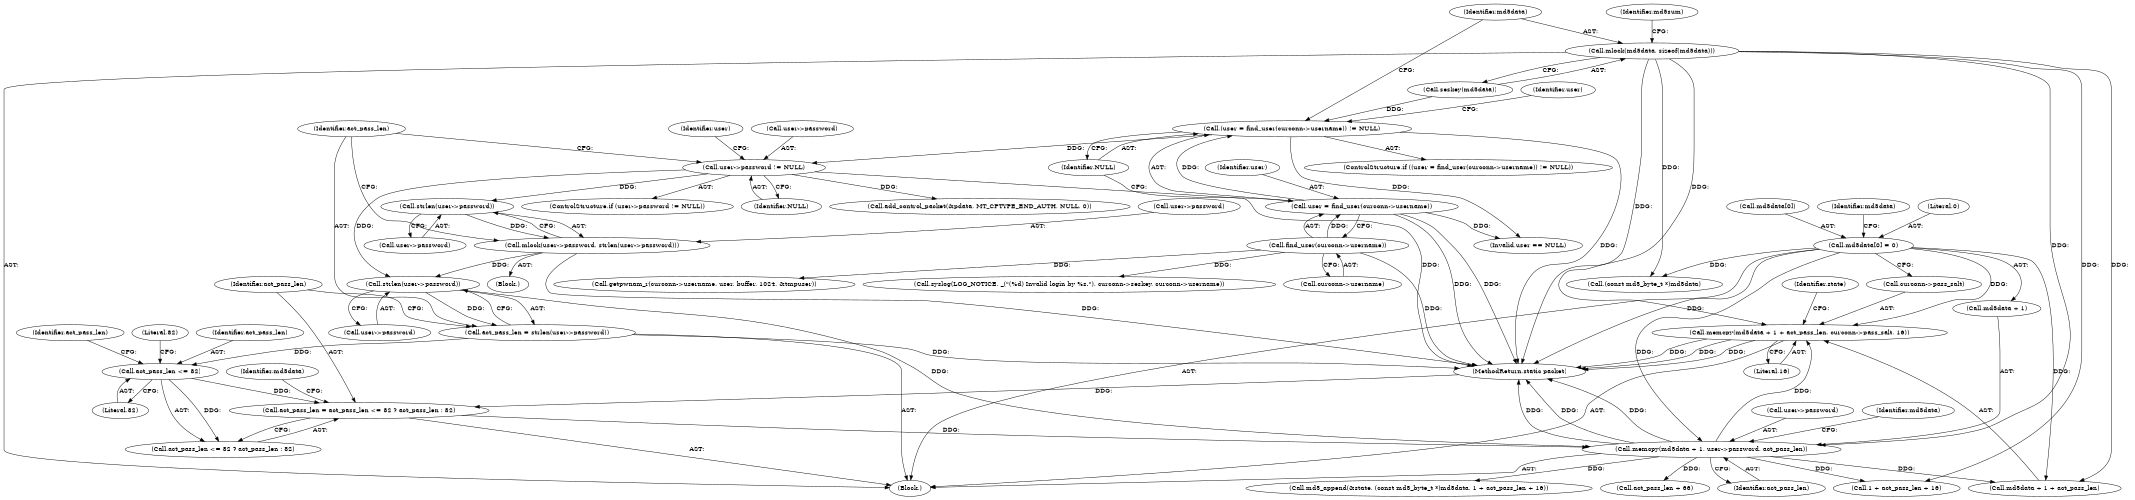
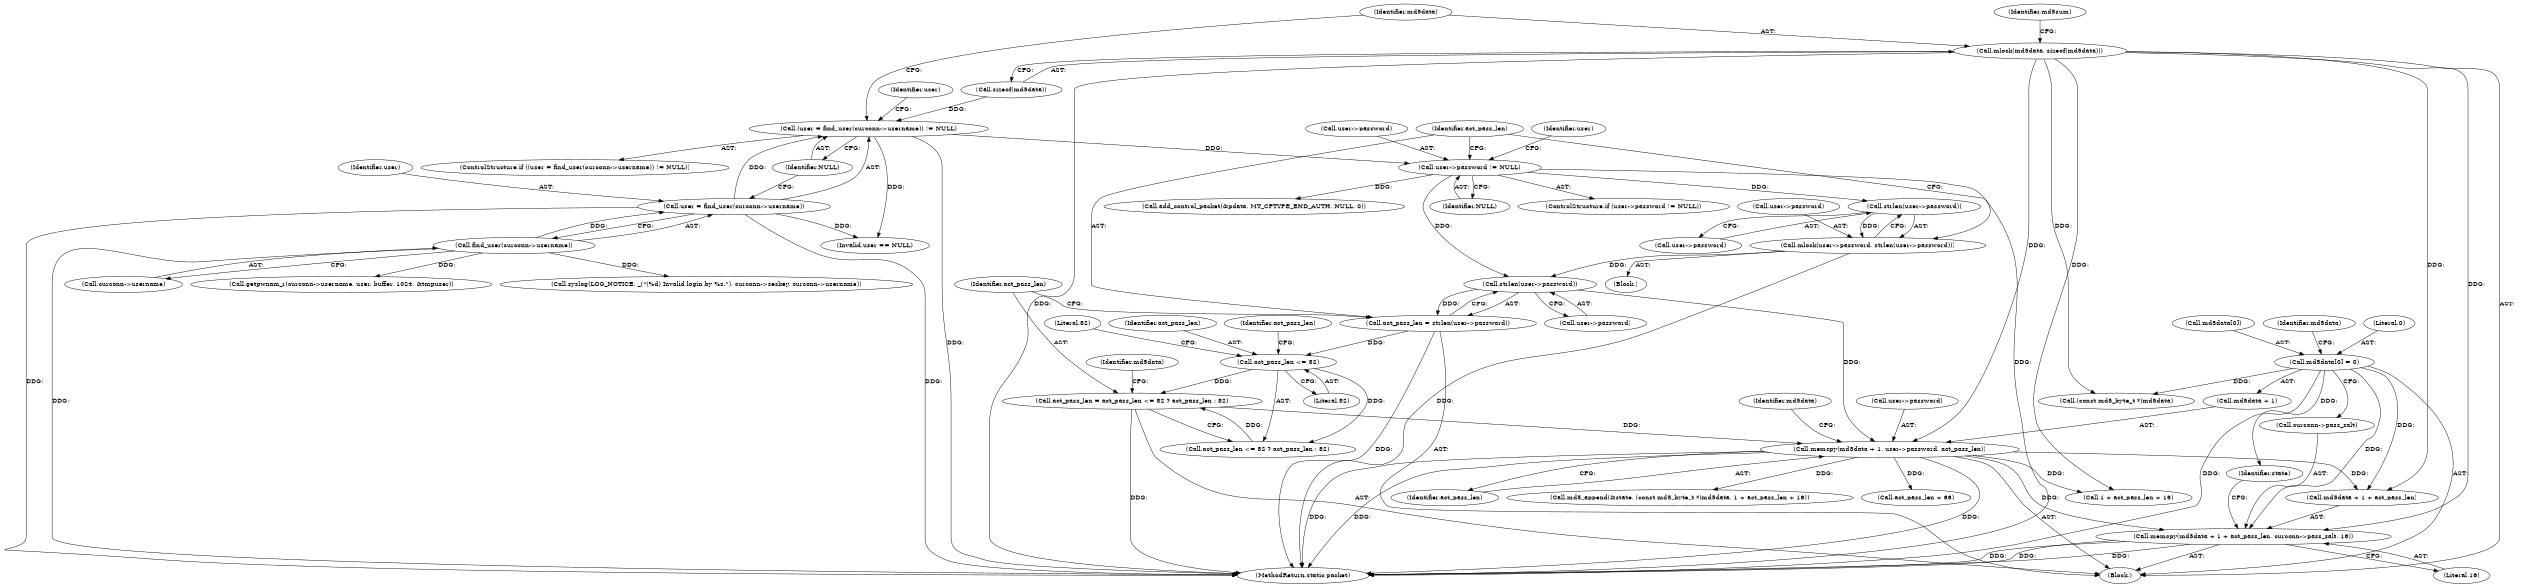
node "(Call,seskey(md5data))": label "(Call,seskey(md5data))" -> "(Call,sizeof(md5data))"
edge "(Call,md5data[0] = 0)" -> "(Call,memcpy(md5data + 1, user->password, act_pass_len))": now "(Call,md5data[0] = 0)" -> "(Identifier,state)"
edge "(MethodReturn,static packet)" -> "(Call,act_pass_len = act_pass_len <= 82 ? act_pass_len : 82)": reversed
edge "(Call,act_pass_len <= 82 ? act_pass_len : 82)" -> "(Call,act_pass_len = act_pass_len <= 82 ? act_pass_len : 82)": label "AST: " -> "DDG: "
